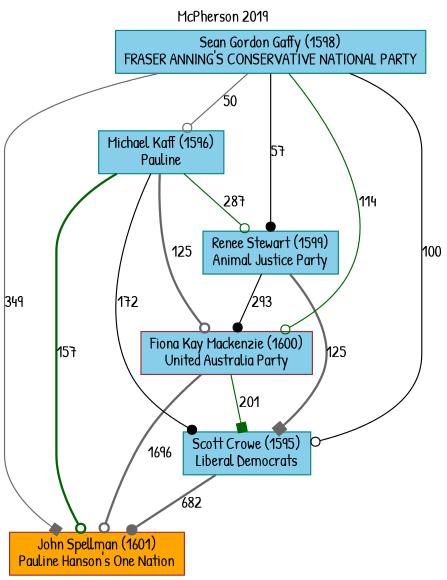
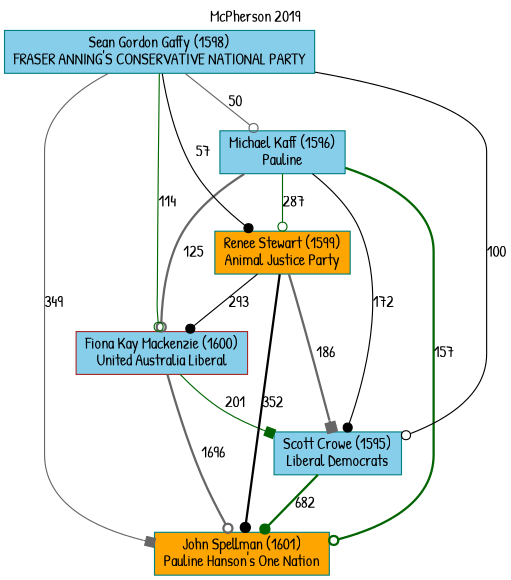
node "Renee Stewart (1599) Animal Justice Party": fillcolor skyblue -> orange
node "Fiona Kay Mackenzie (1600) United Australia Party": label "Fiona Kay Mackenzie (1600) United Australia Party" -> "Fiona Kay Mackenzie (1600) United Australia Liberal"
edge "Renee Stewart (1599) Animal Justice Party" -> "Scott Crowe (1595) Liberal Democrats": label "125" -> "186"
edge "Renee Stewart (1599) Animal Justice Party" -> "John Spellman (1601) Pauline Hanson's One Nation": added, label "352"
edge "Scott Crowe (1595) Liberal Democrats" -> "John Spellman (1601) Pauline Hanson's One Nation": color gray40 -> darkgreen
node "John Spellman (1601) Pauline Hanson's One Nation": color brown -> teal
